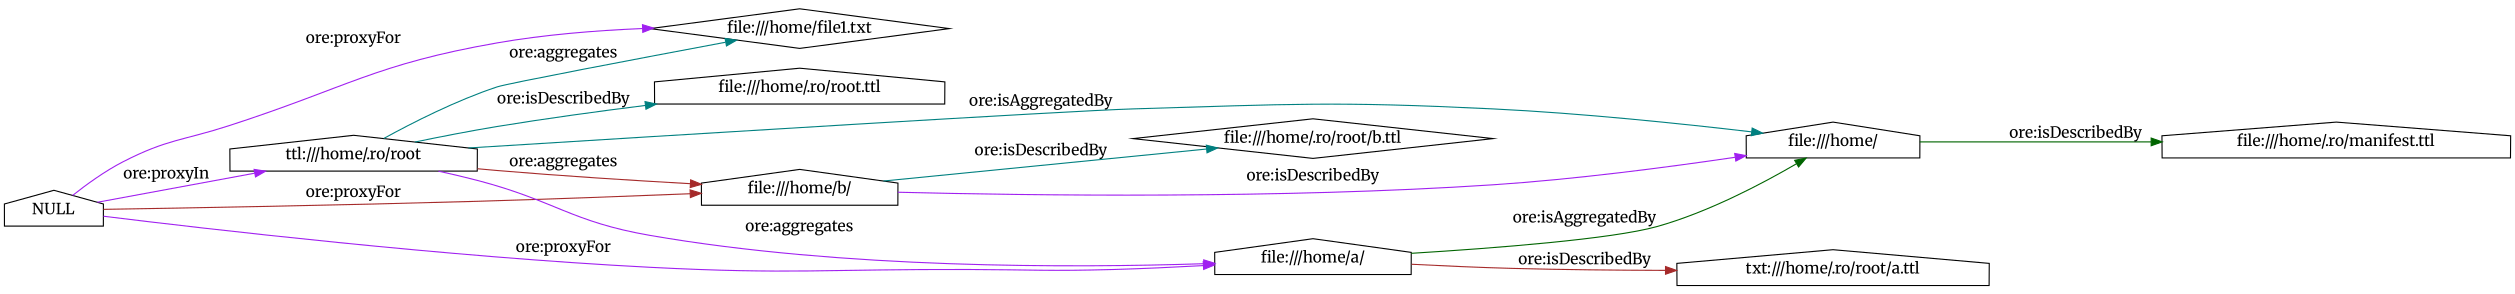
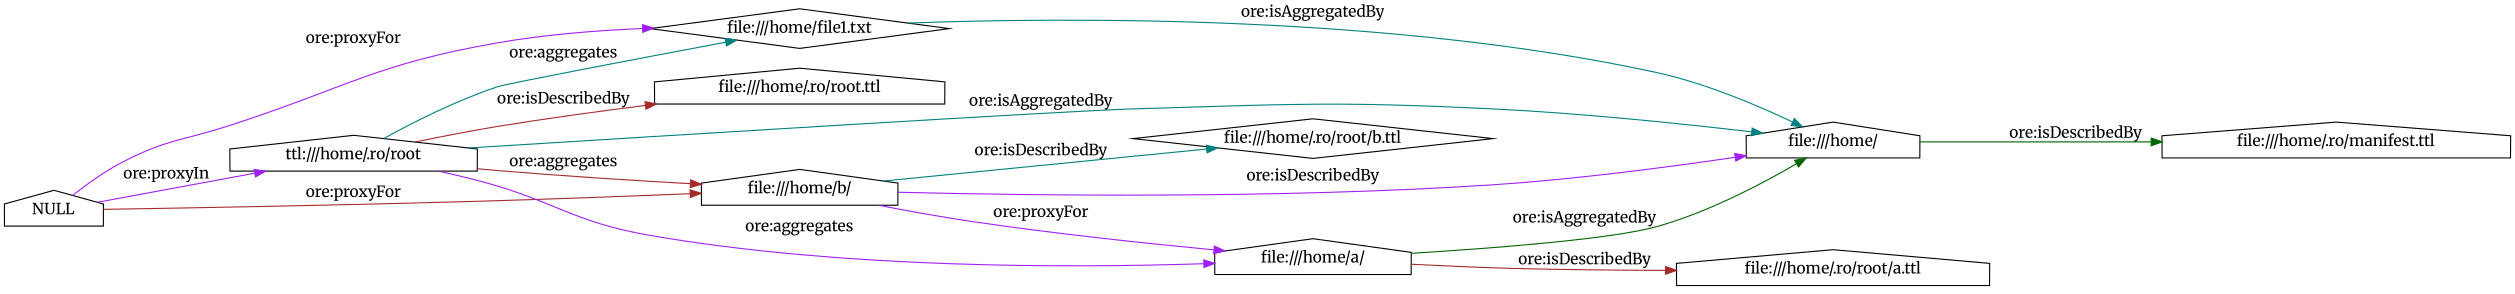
edge "file:///home/file1.txt" -> "file:///home/": added, label "ore:isAggregatedBy"
edge "ttl:///home/.ro/root" -> "file:///home/.ro/root.ttl": color teal -> brown
edge "NULL" -> "file:///home/a/": now "file:///home/b/" -> "file:///home/a/"
node "txt:///home/.ro/root/a.ttl": label "txt:///home/.ro/root/a.ttl" -> "file:///home/.ro/root/a.ttl"
